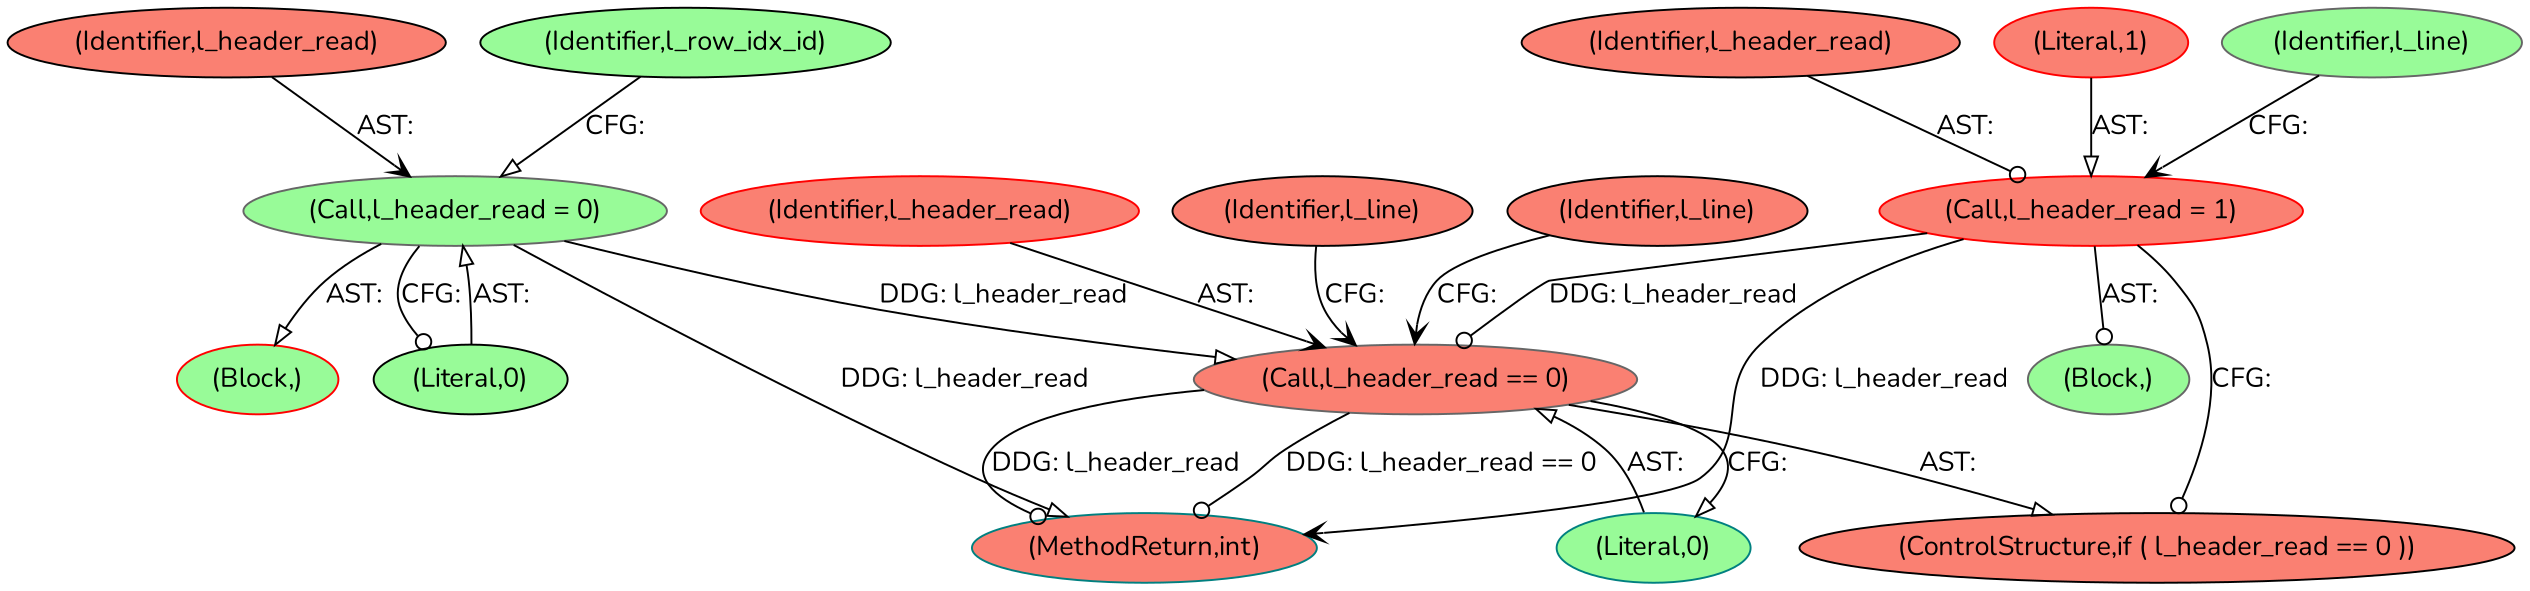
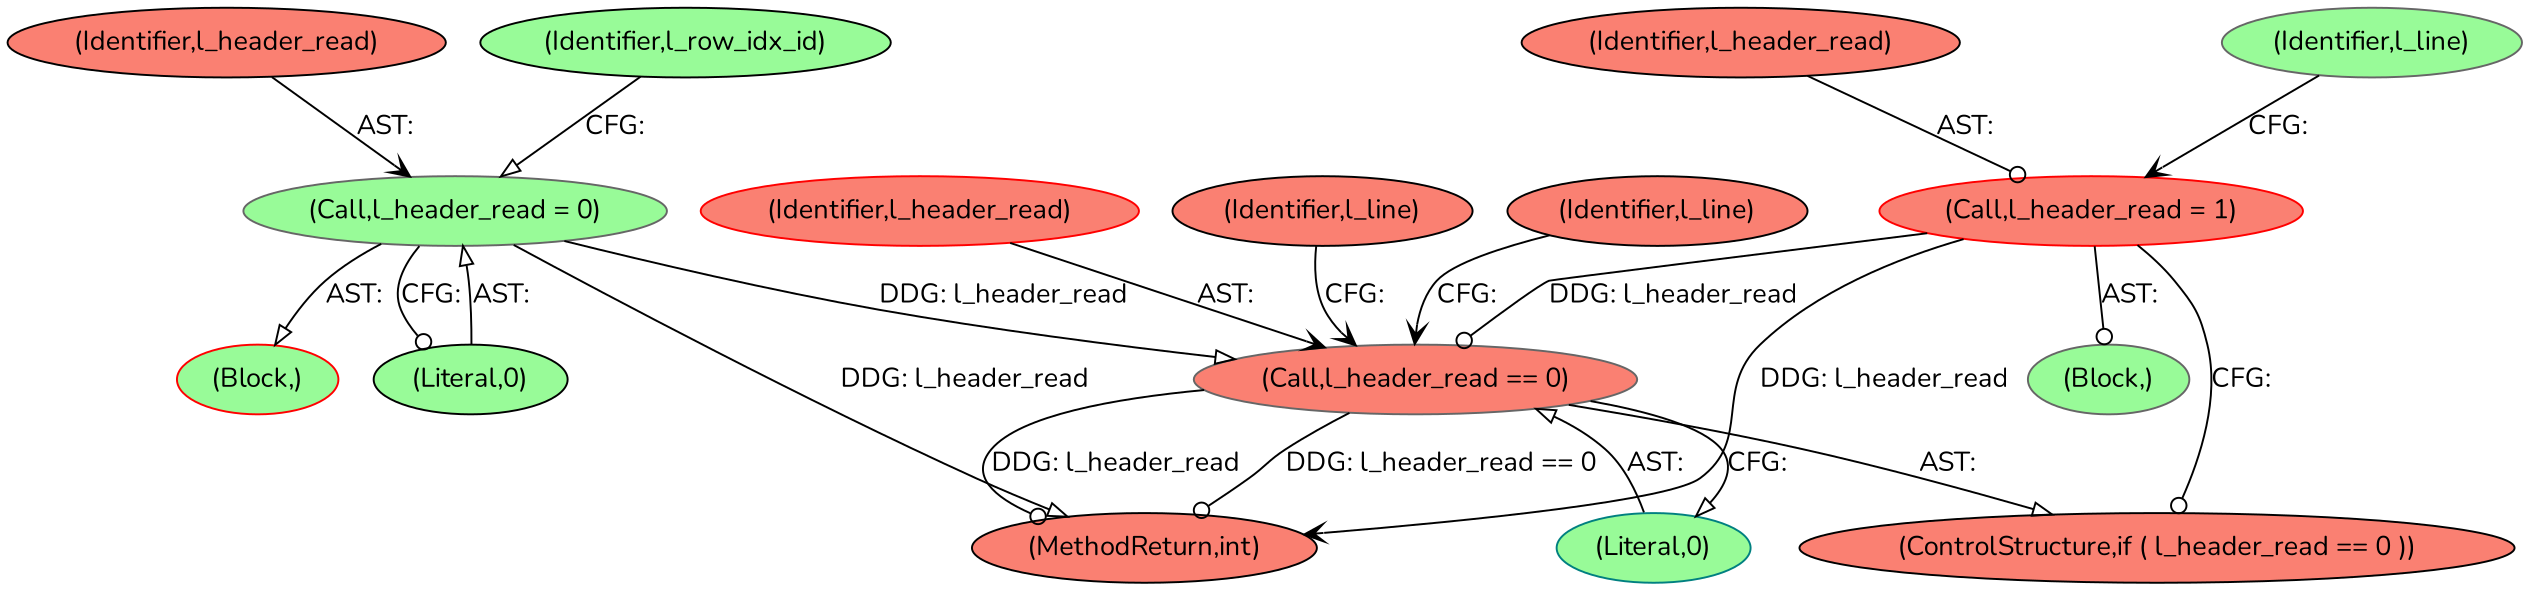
node "(Literal,1)": removed
node "(MethodReturn,int)": color teal -> black
